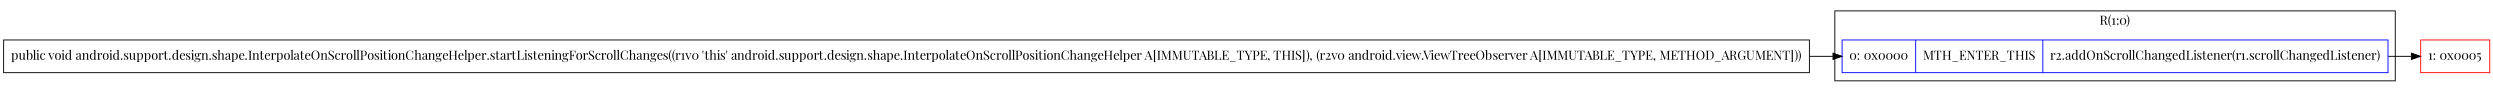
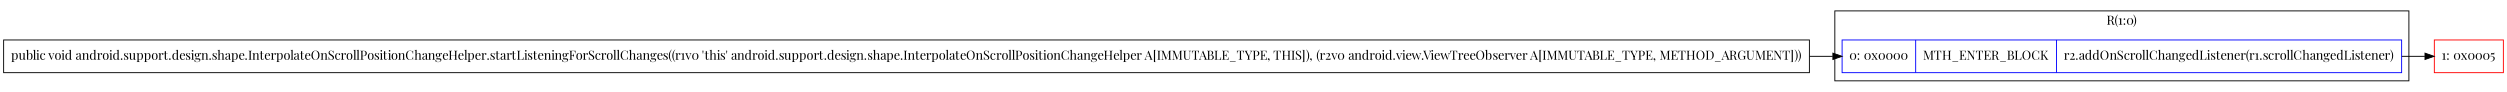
node "0: 0x0000": text "MTH_ENTER_THIS" -> "MTH_ENTER_BLOCK"
